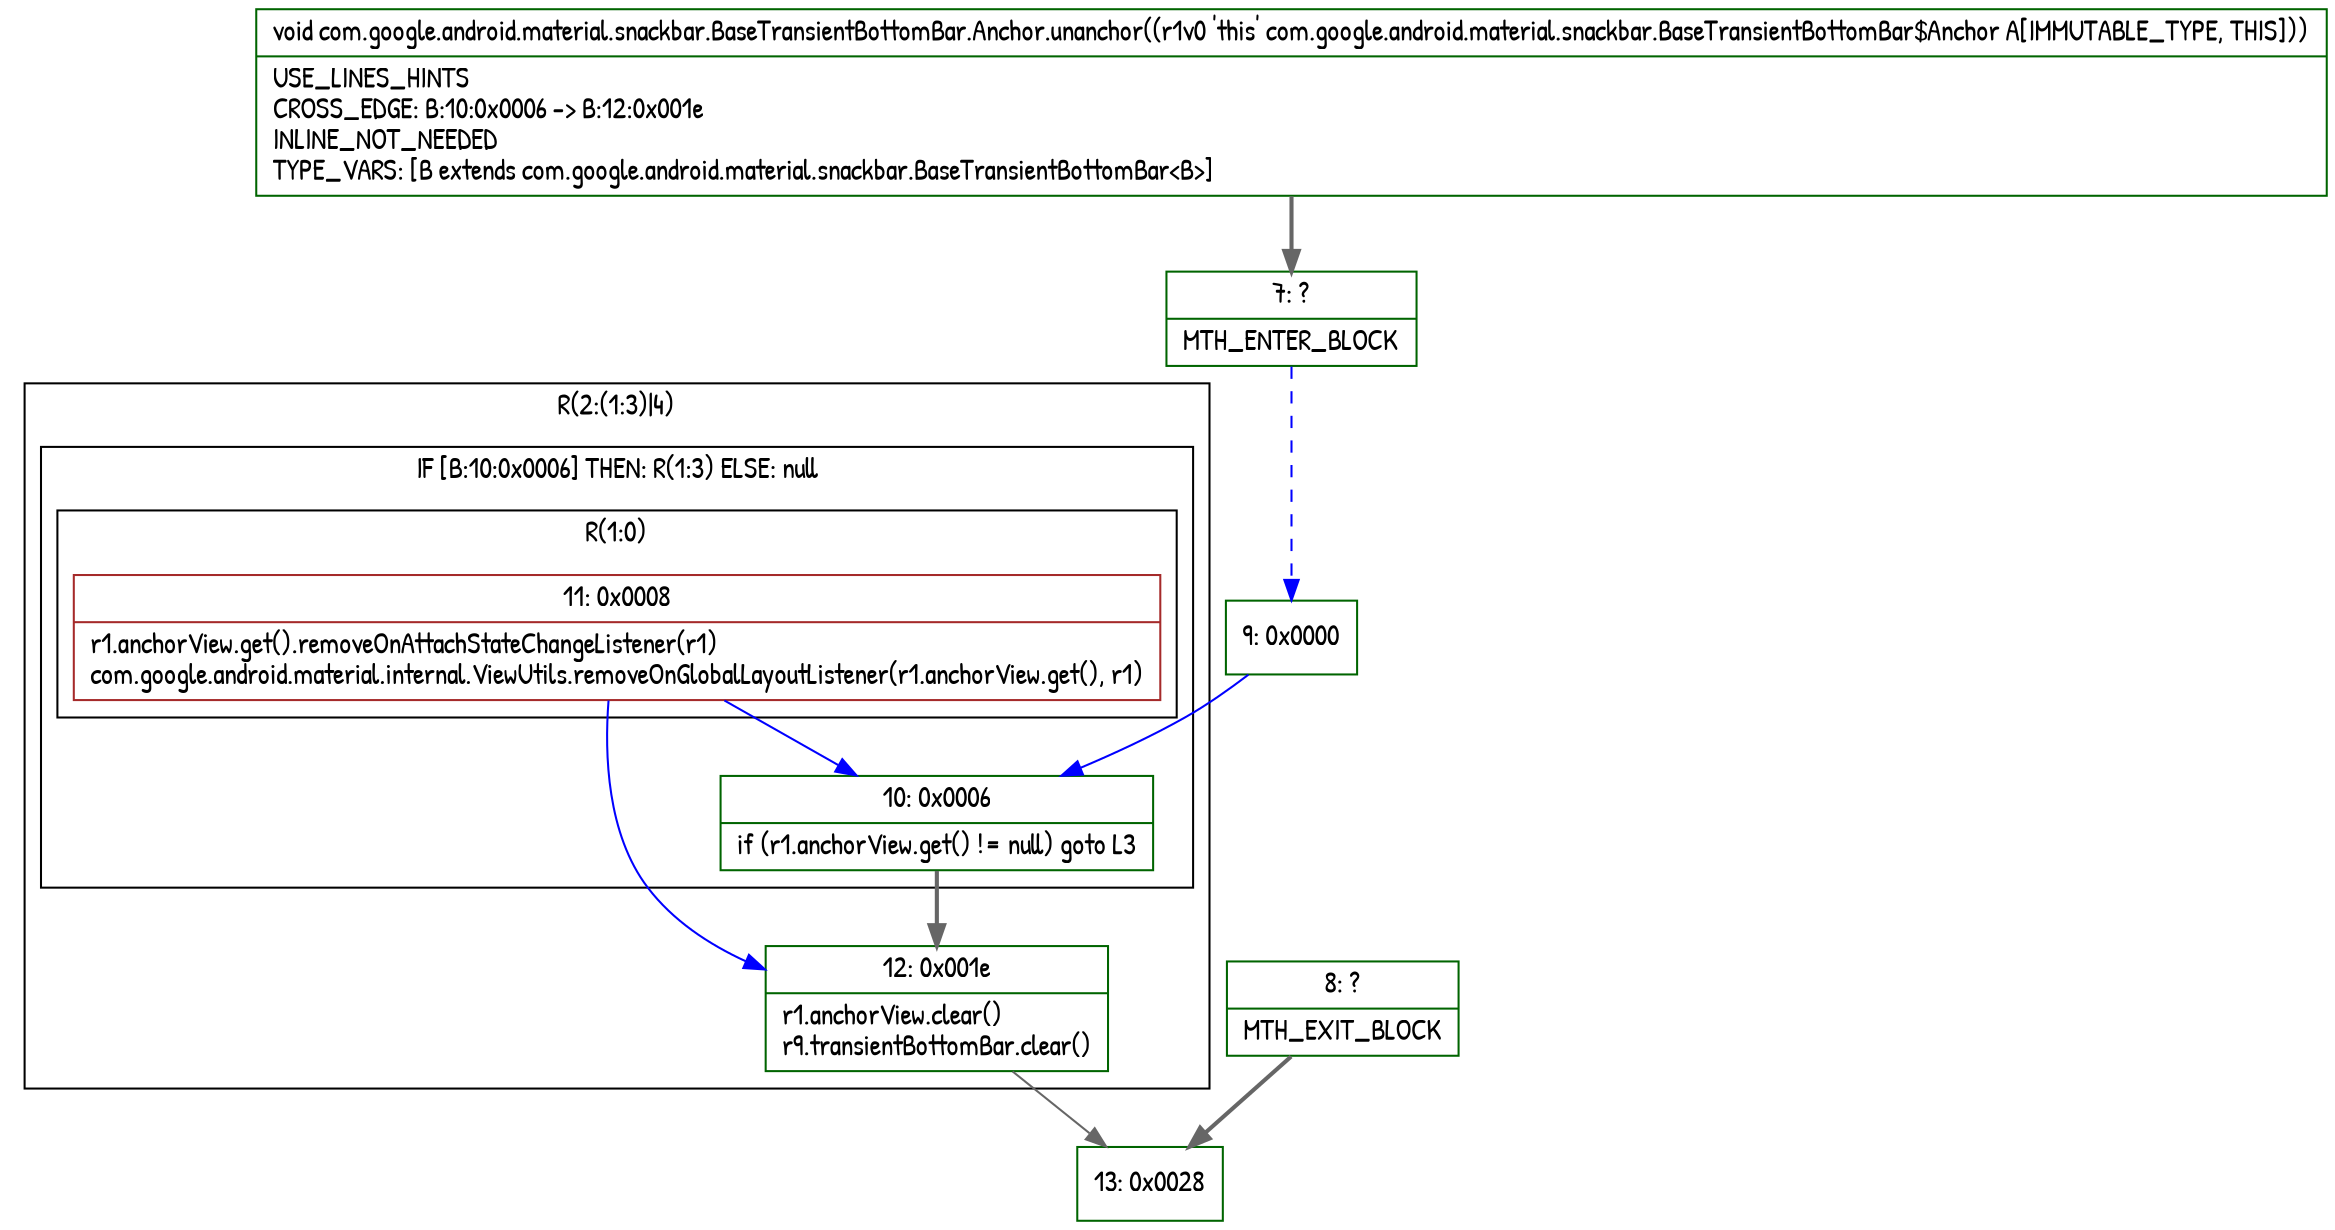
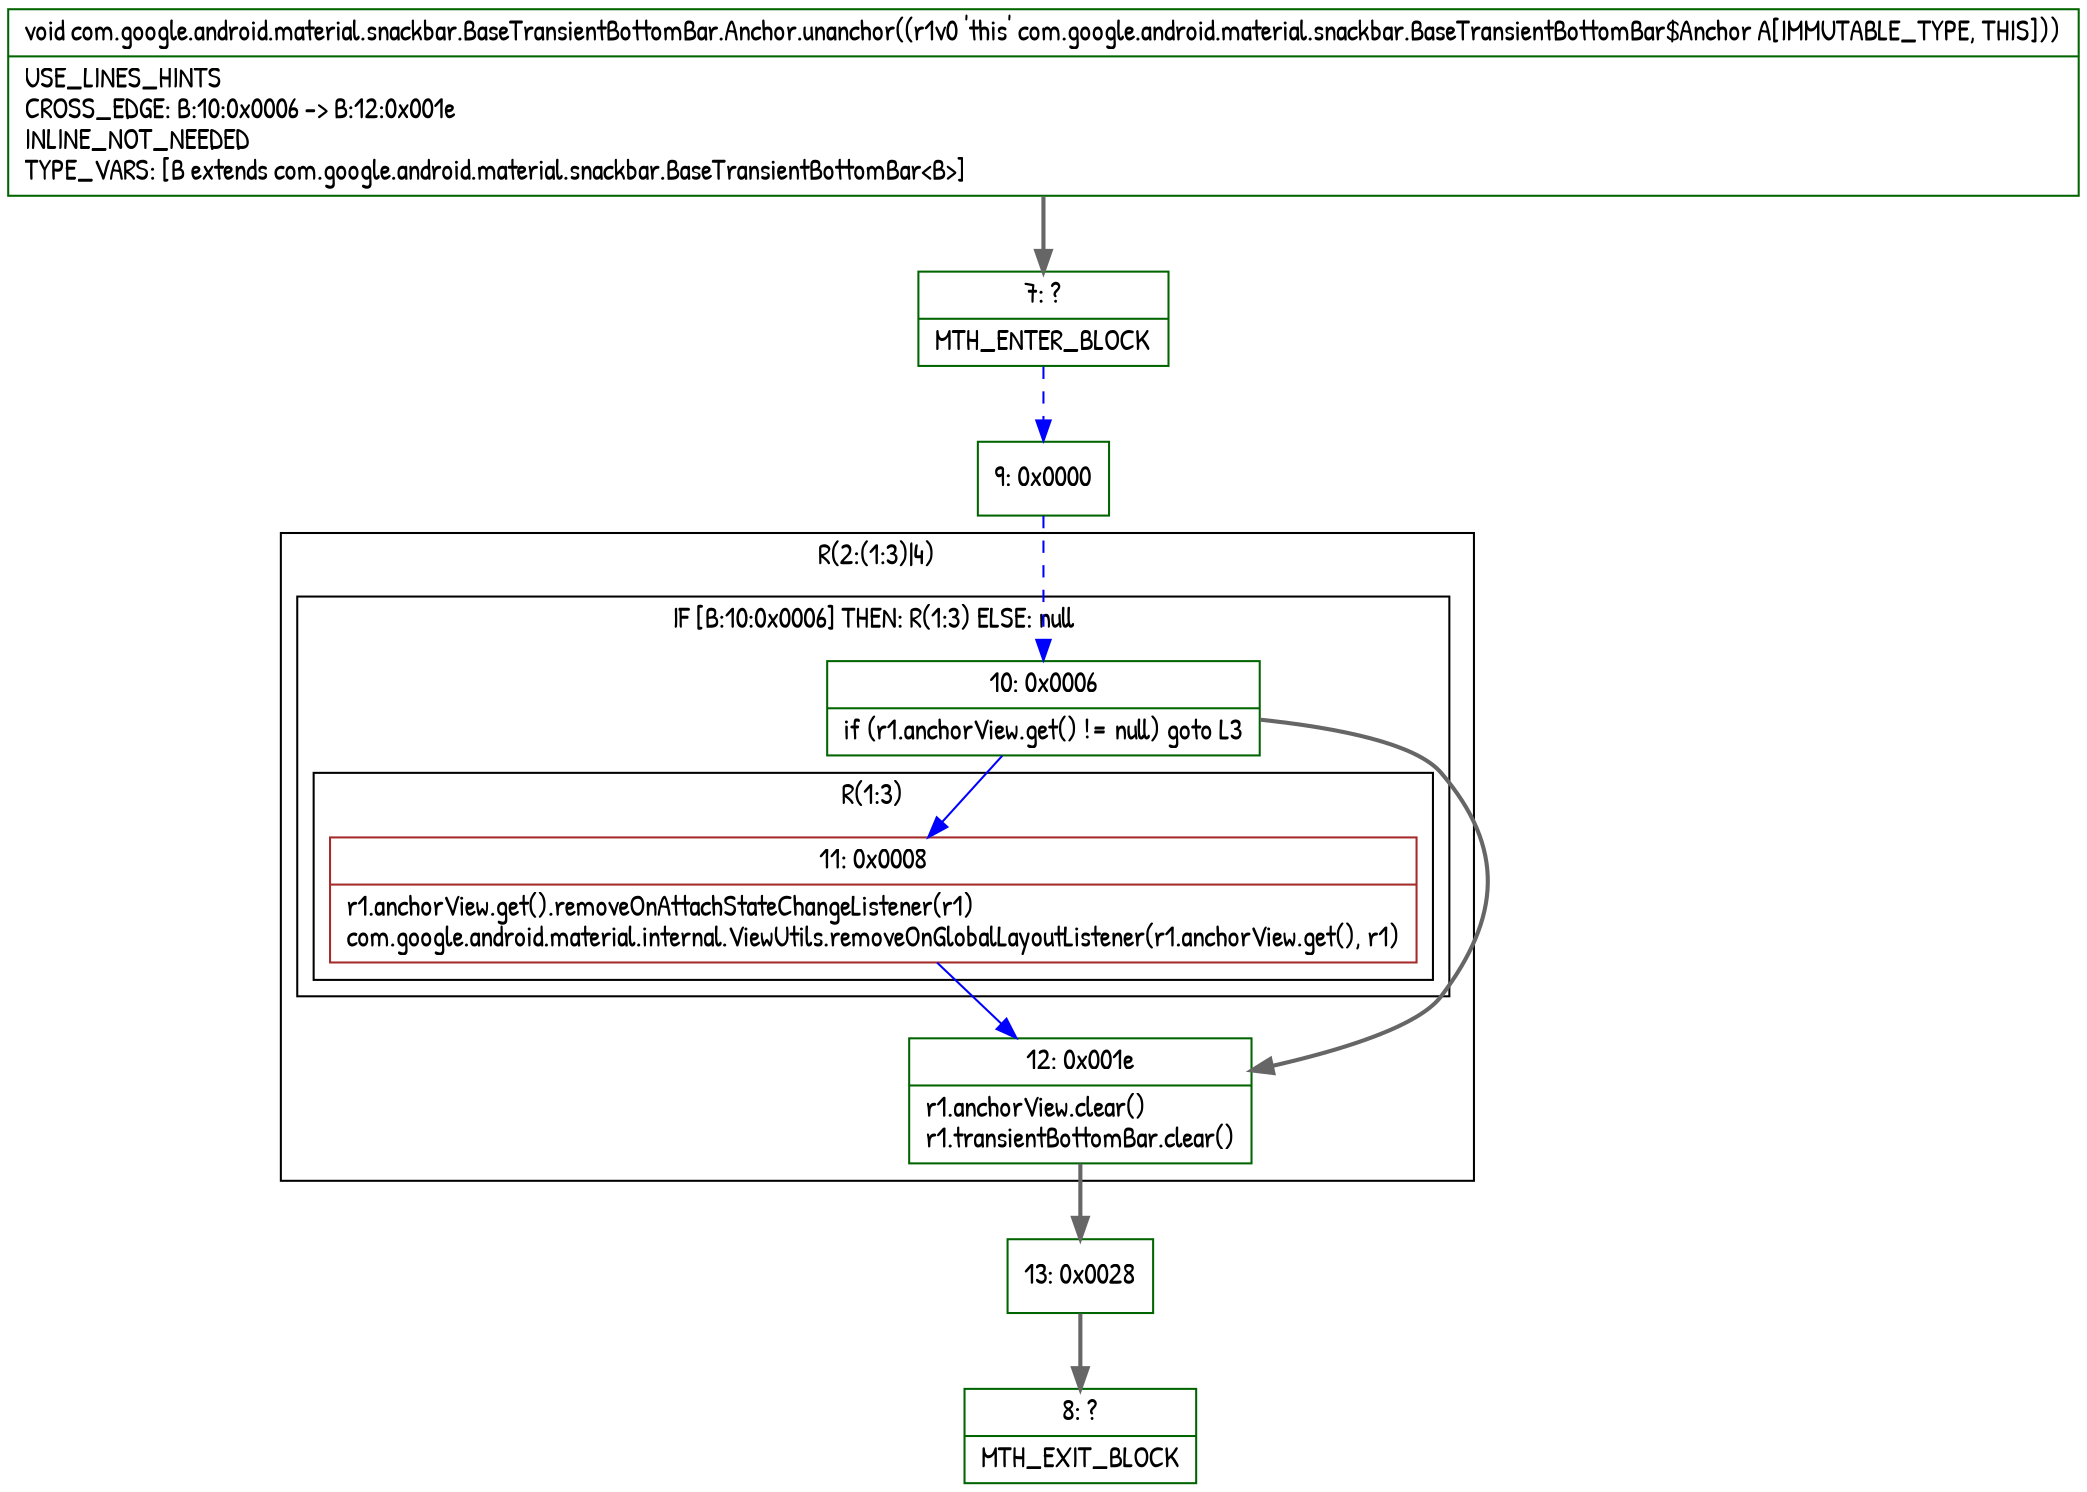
cluster "R(1:0)": label "R(1:0)" -> "R(1:3)"
edge "9: 0x0000" -> "10: 0x0006": style solid -> dashed
edge "11: 0x0008" -> "10: 0x0006": reversed
node "12: 0x001e": text "r9.transientBottomBar.clear()" -> "r1.transientBottomBar.clear()"
edge "8: ?" -> "13: 0x0028": reversed
edge "12: 0x001e" -> "13: 0x0028": style solid -> bold
